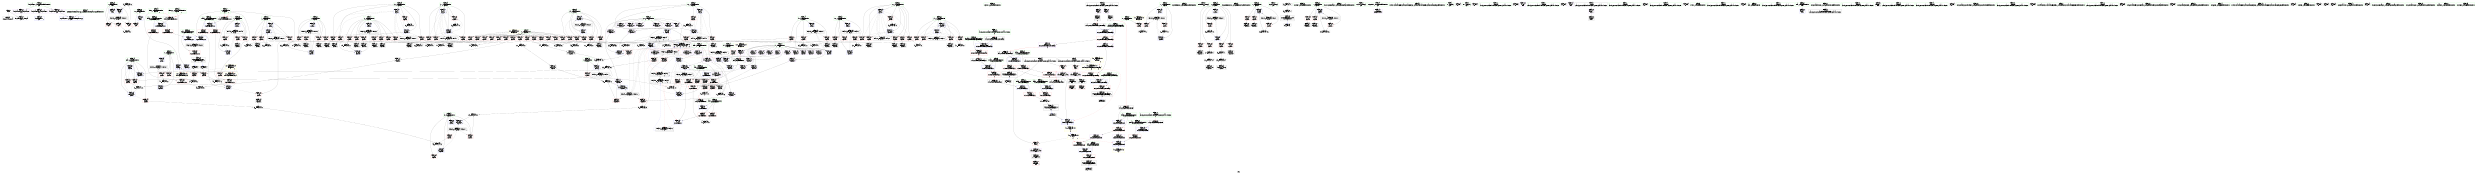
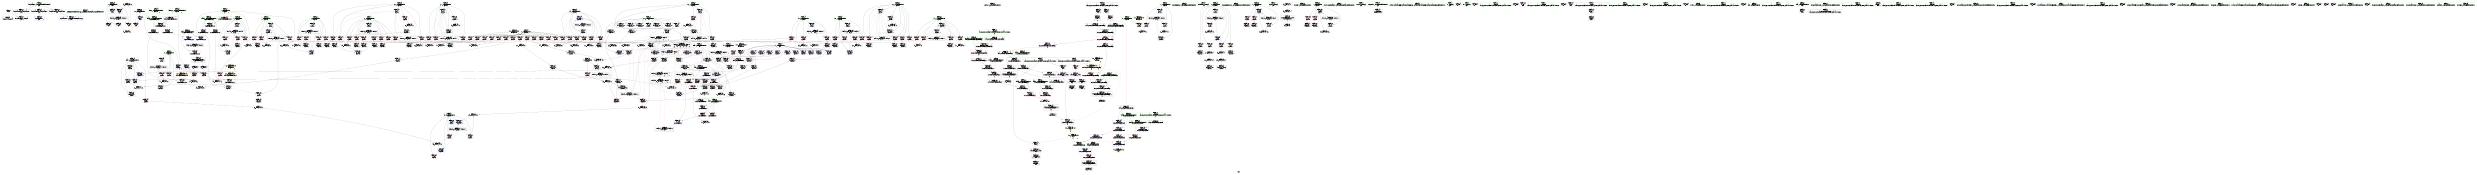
node "NodeID: 162": added
